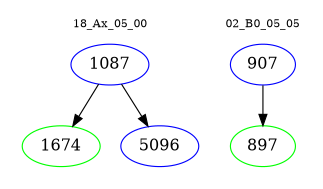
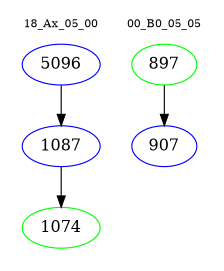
cluster "02_B0_05_05": label "02_B0_05_05" -> "00_B0_05_05"
edge "1087" -> "5096": reversed
edge "907" -> "897": reversed
node "1674": label "1674" -> "1074"
